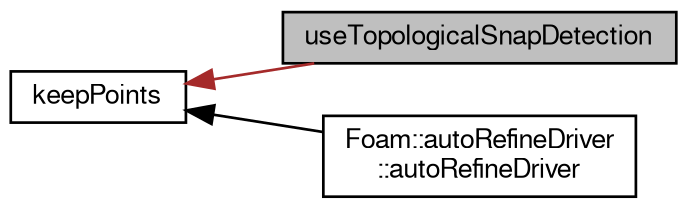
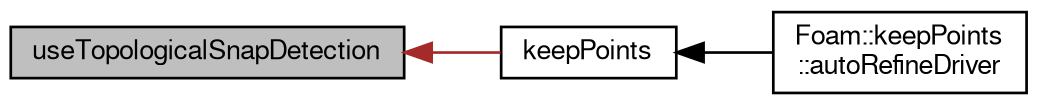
edge "useTopologicalSnapDetection" -> "keepPoints": reversed
node "Foam::autoRefineDriver ::autoRefineDriver": label "Foam::autoRefineDriver ::autoRefineDriver" -> "Foam::keepPoints ::autoRefineDriver"
